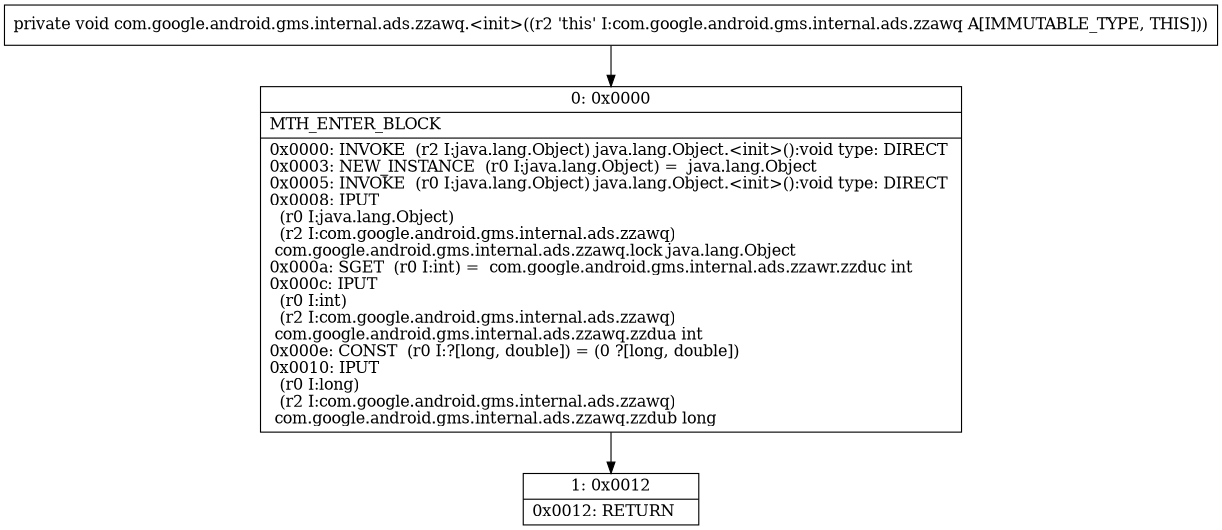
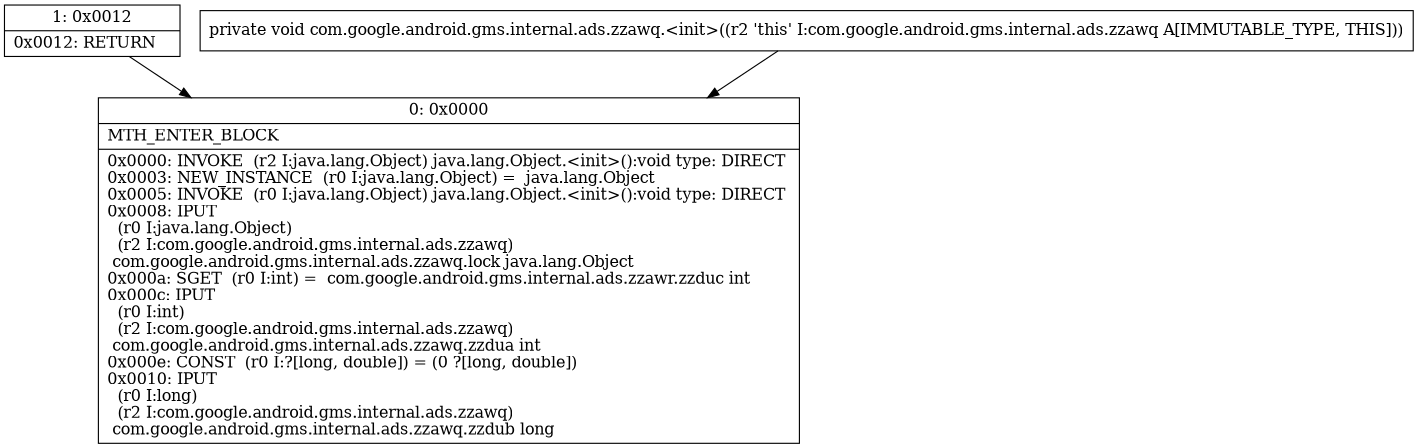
edge "0: 0x0000" -> "1: 0x0012": reversed
